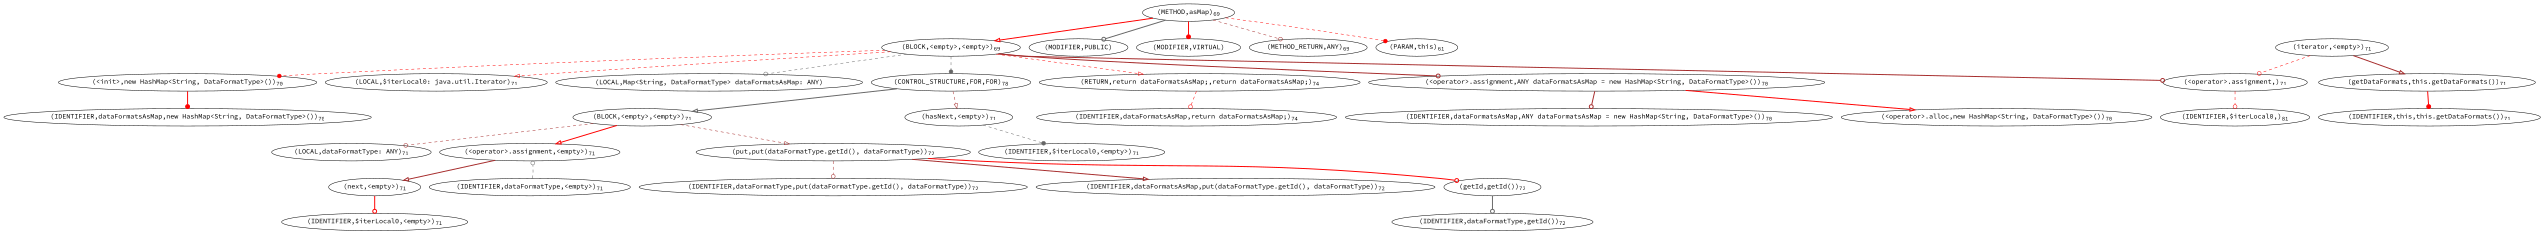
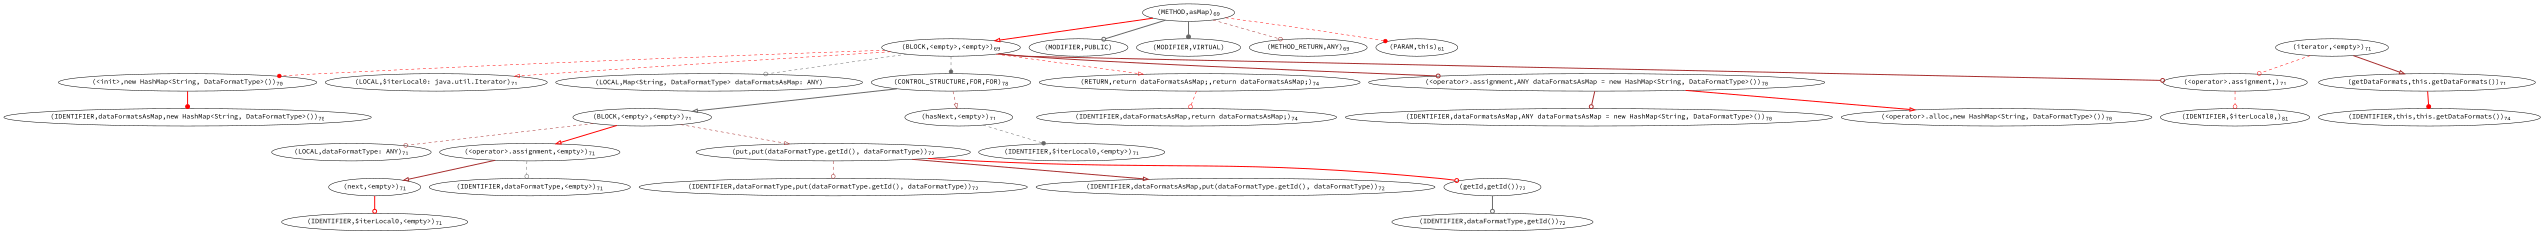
edge "(METHOD,asMap)" -> "(MODIFIER,VIRTUAL)": color red -> gray40
node "(IDENTIFIER,this,this.getDataFormats())": text "71" -> "74"
edge "(IDENTIFIER,dataFormatType,<empty>)" -> "(<operator>.assignment,<empty>)": reversed
